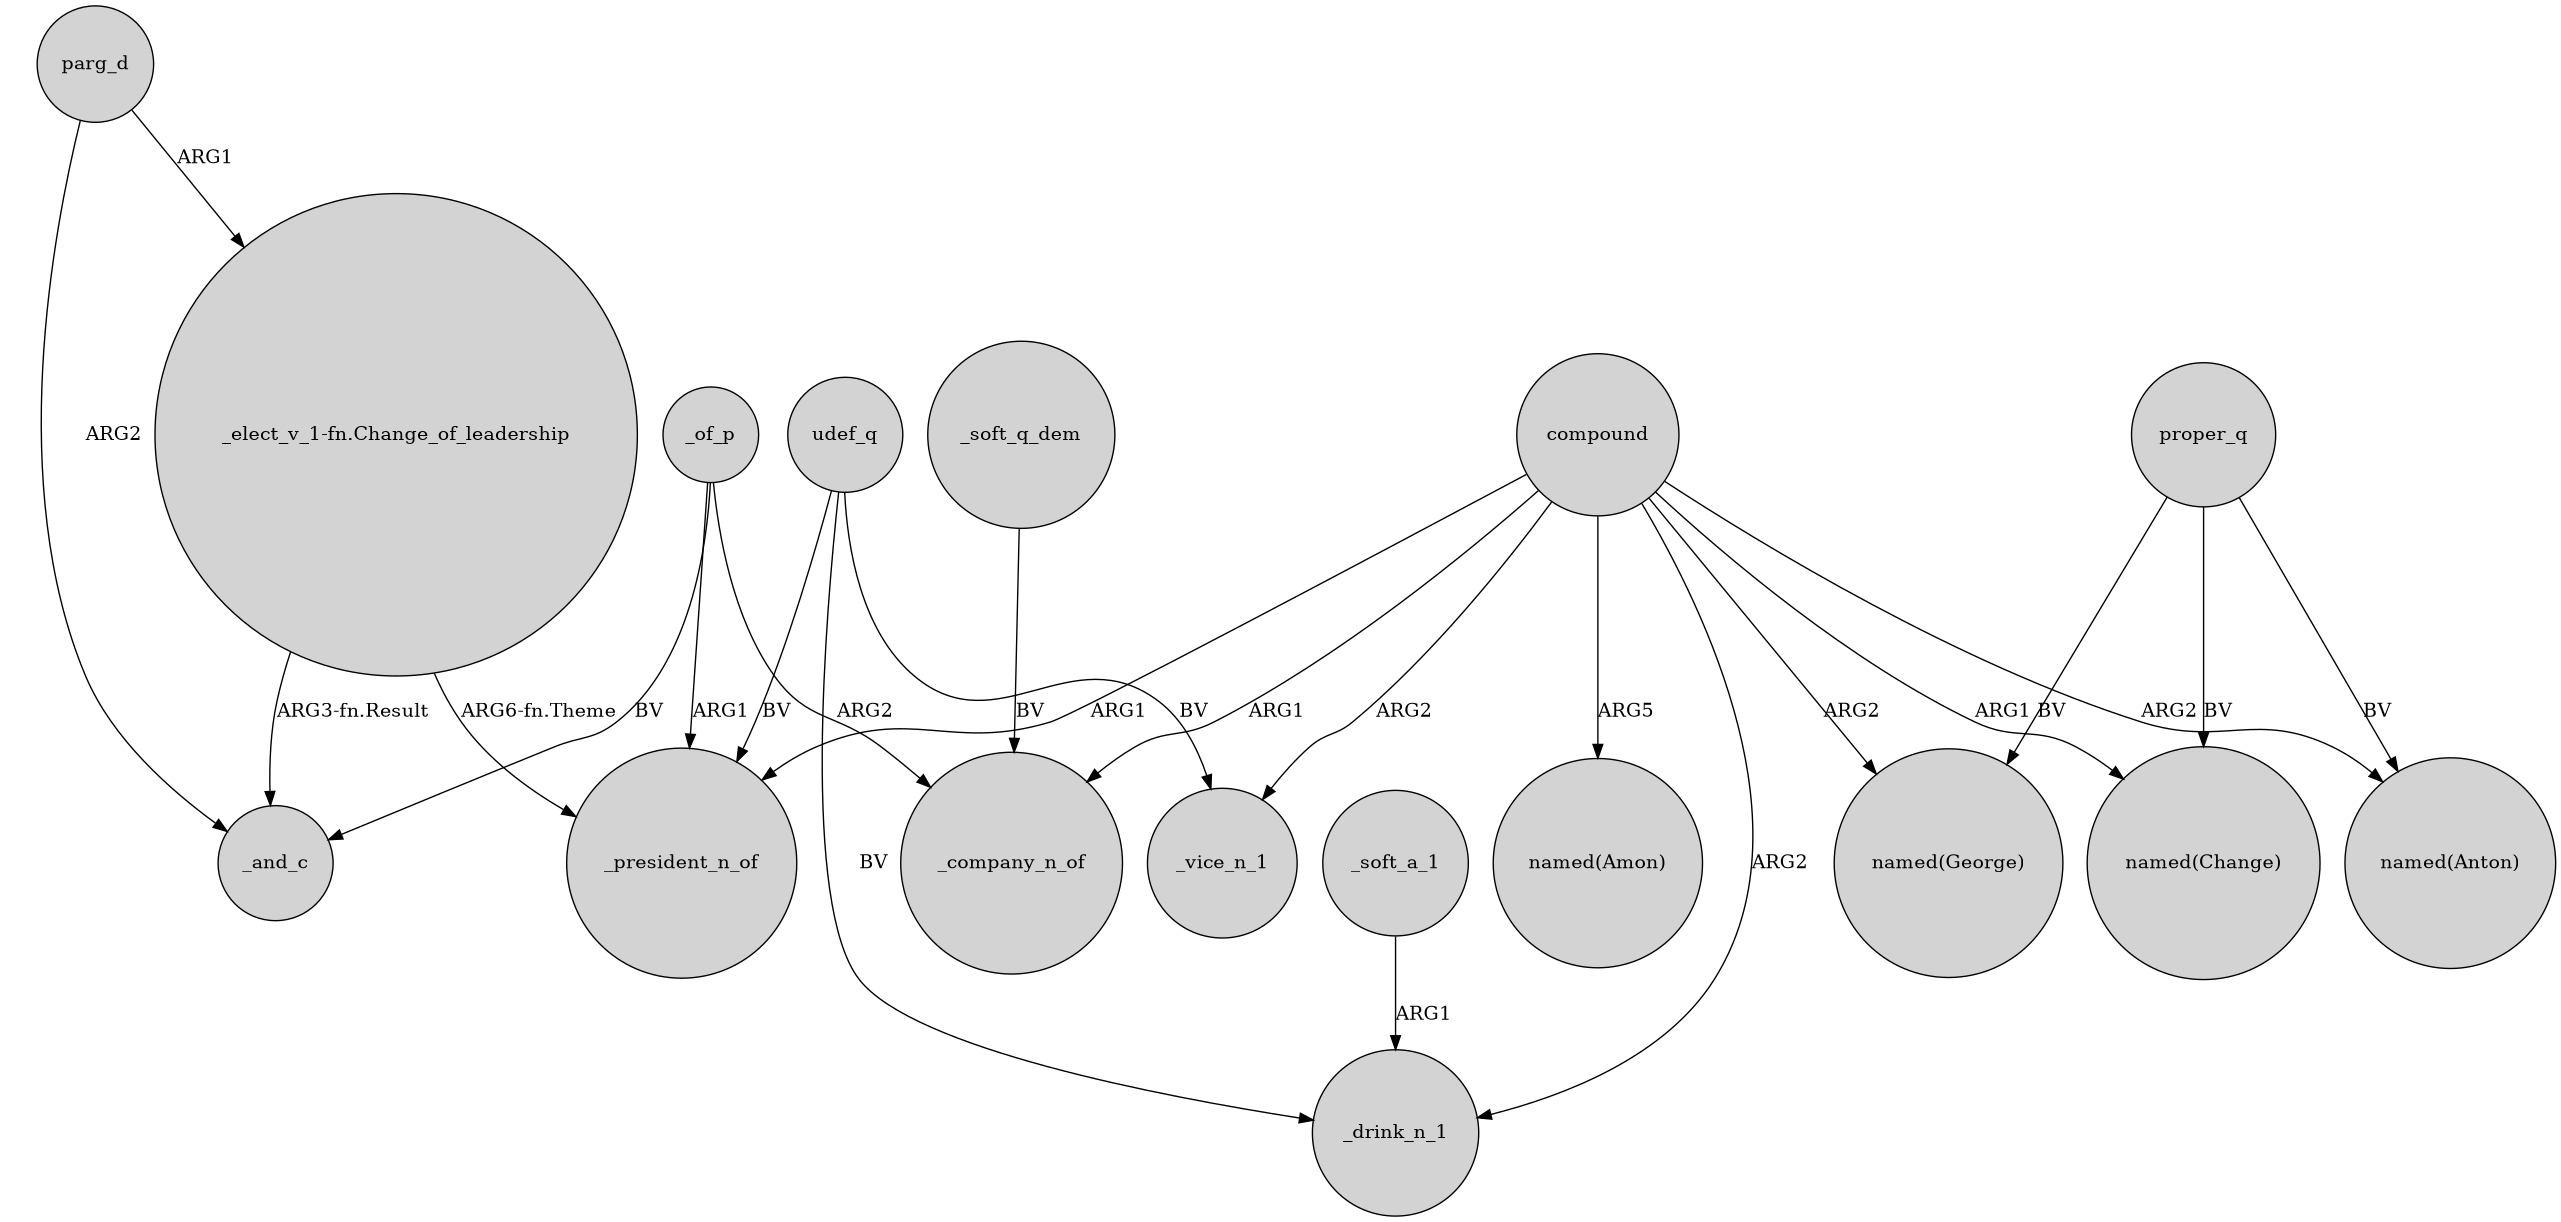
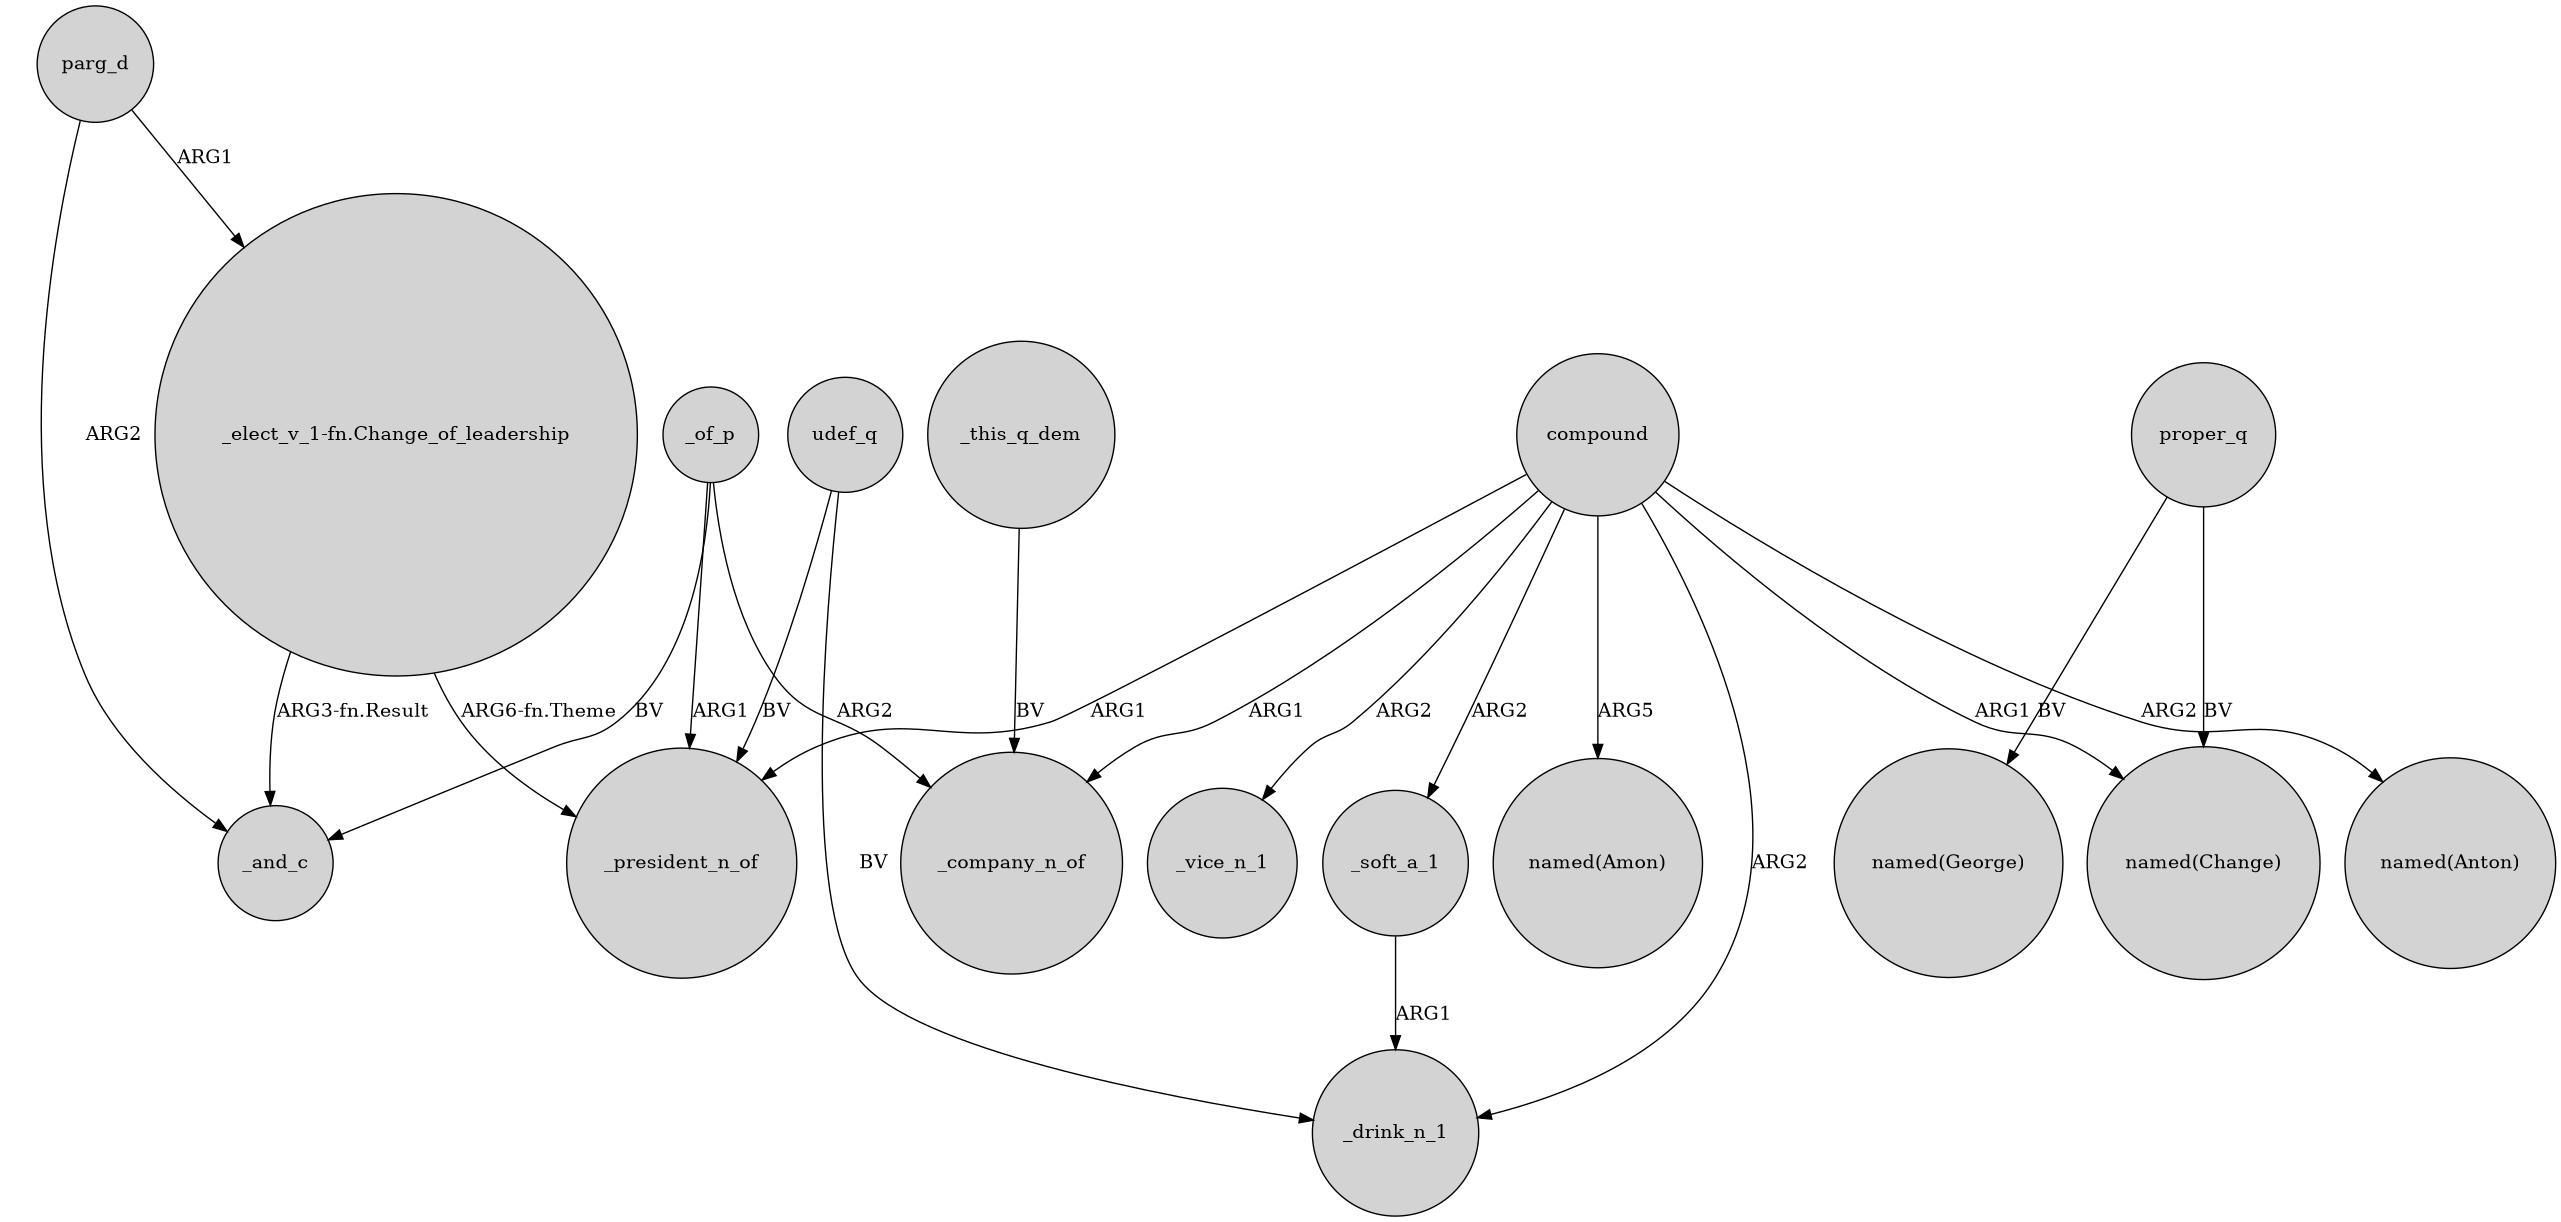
node "_soft_q_dem": label "_soft_q_dem" -> "_this_q_dem"
edge "proper_q" -> "named(Anton)": removed, label "BV"
edge "compound" -> "named(George)": now "compound" -> "_soft_a_1"
edge "udef_q" -> "_vice_n_1": removed, label "BV"
